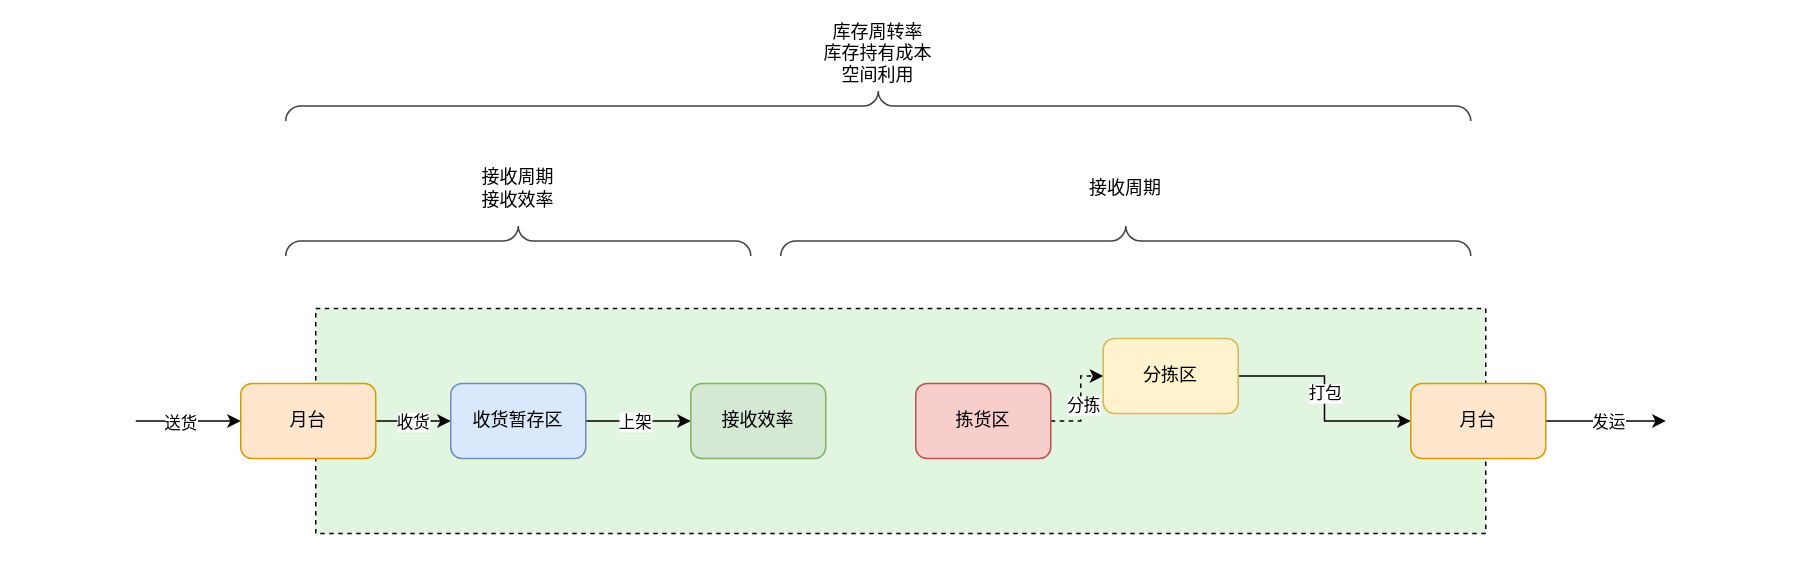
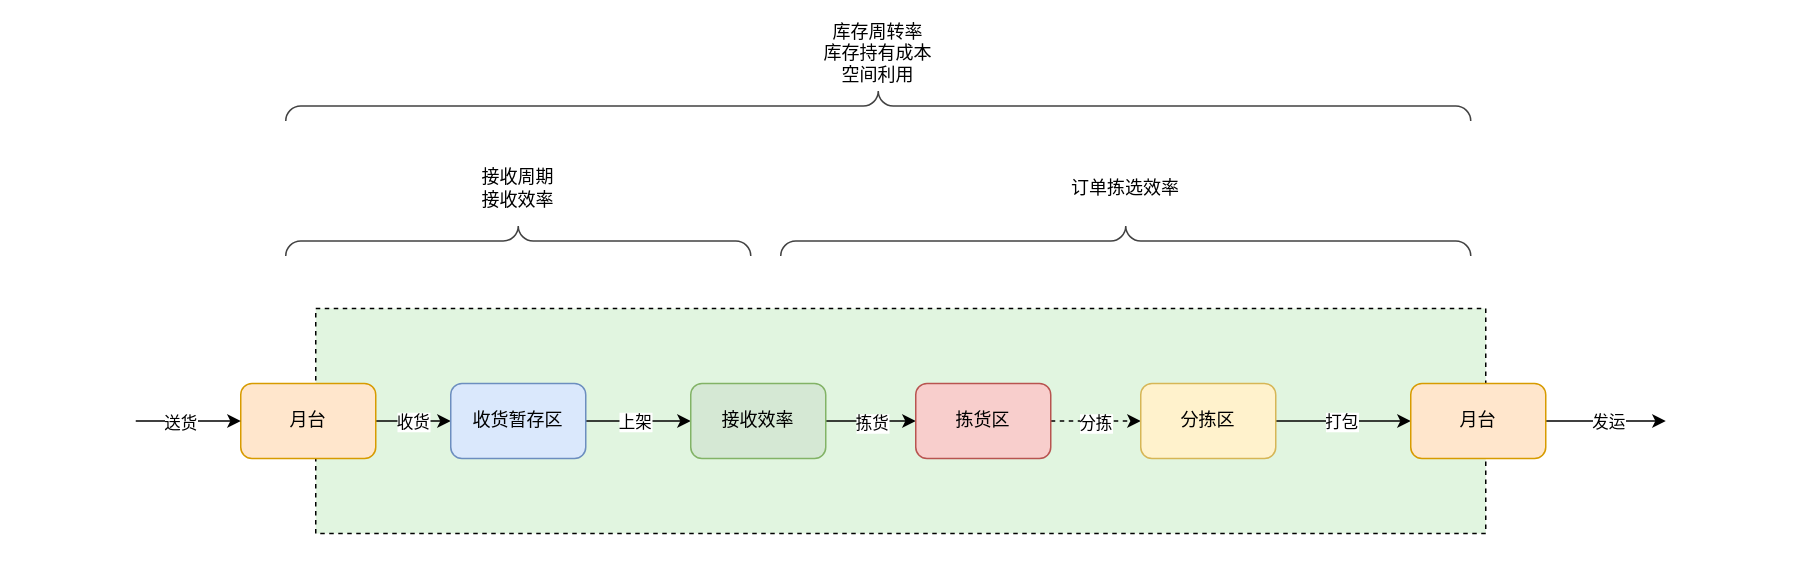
node "接收周期": label "接收周期" -> "订单拣选效率"
node "分拣区": moved (1171, 376) -> (1208, 421)
edge "接收效率" -> "拣货区": added, label "拣货"
